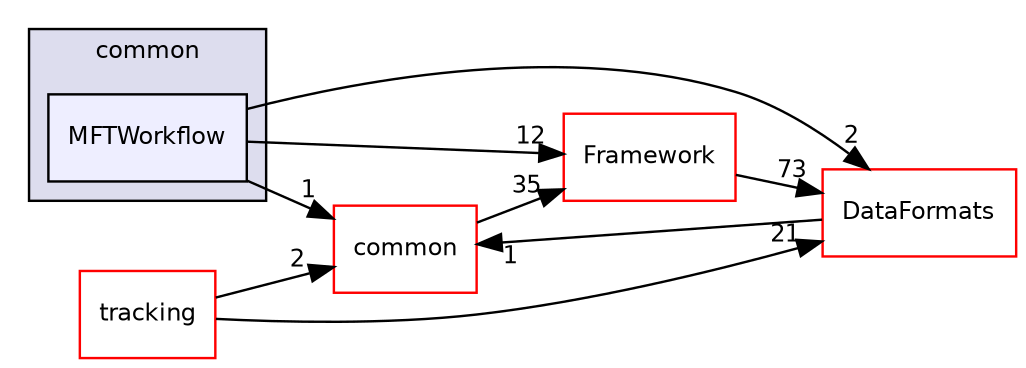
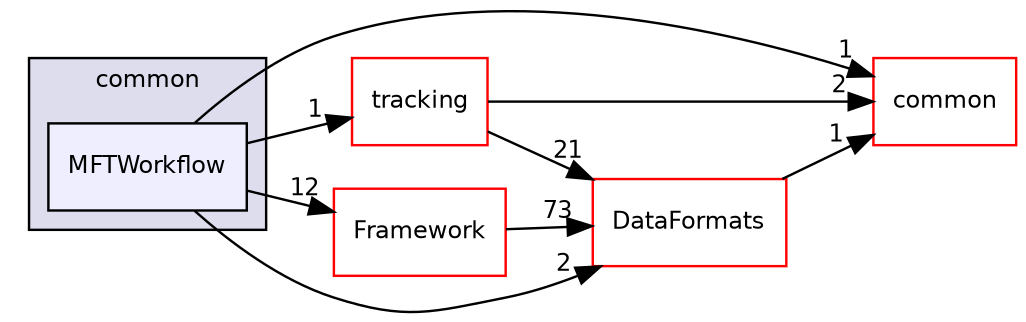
edge "MFTWorkflow" -> "tracking": added
edge "common" -> "Framework": removed
